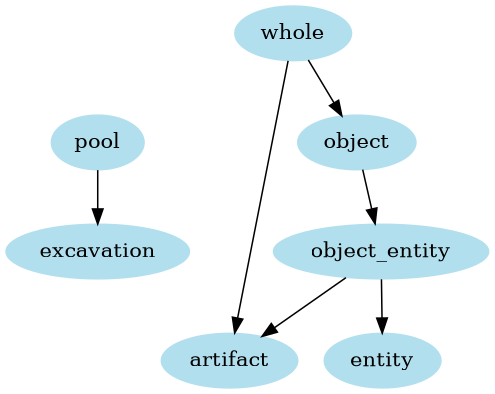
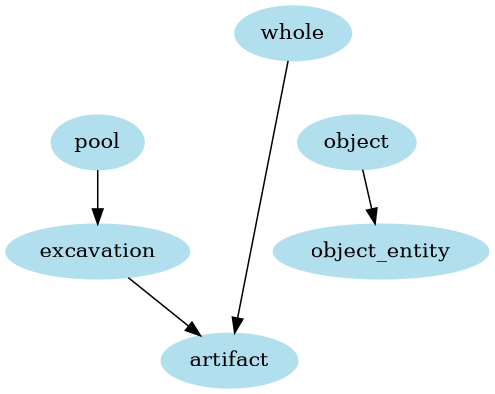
edge "whole" -> "object": removed
edge "object_entity" -> "artifact": now "excavation" -> "artifact"
node "entity": removed
